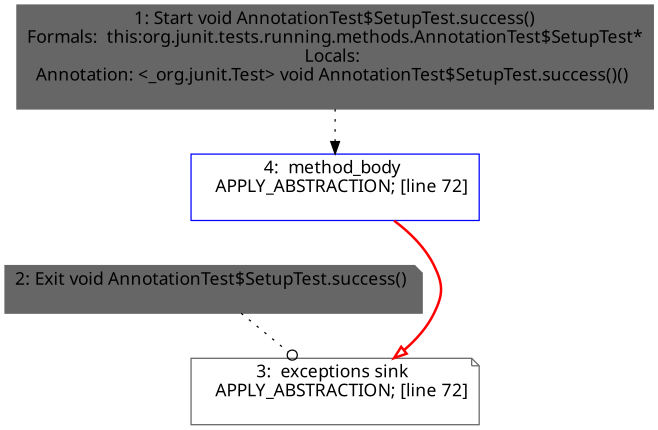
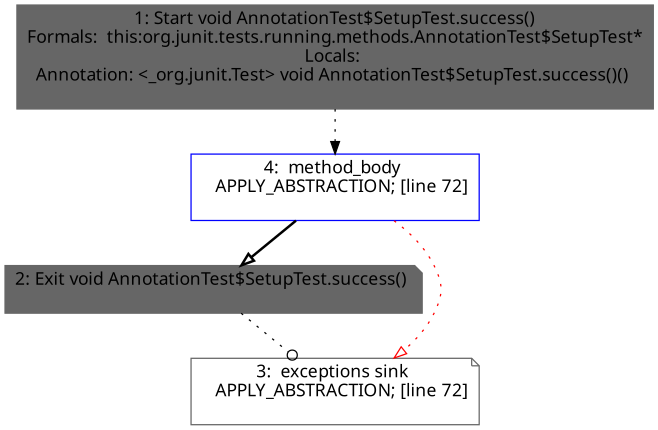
edge "4:  method_body APPLY_ABSTRACTION; [line 72]" -> "2: Exit void AnnotationTest$SetupTest.success()": added
edge "4:  method_body APPLY_ABSTRACTION; [line 72]" -> "3:  exceptions sink APPLY_ABSTRACTION; [line 72]": style bold -> dotted
